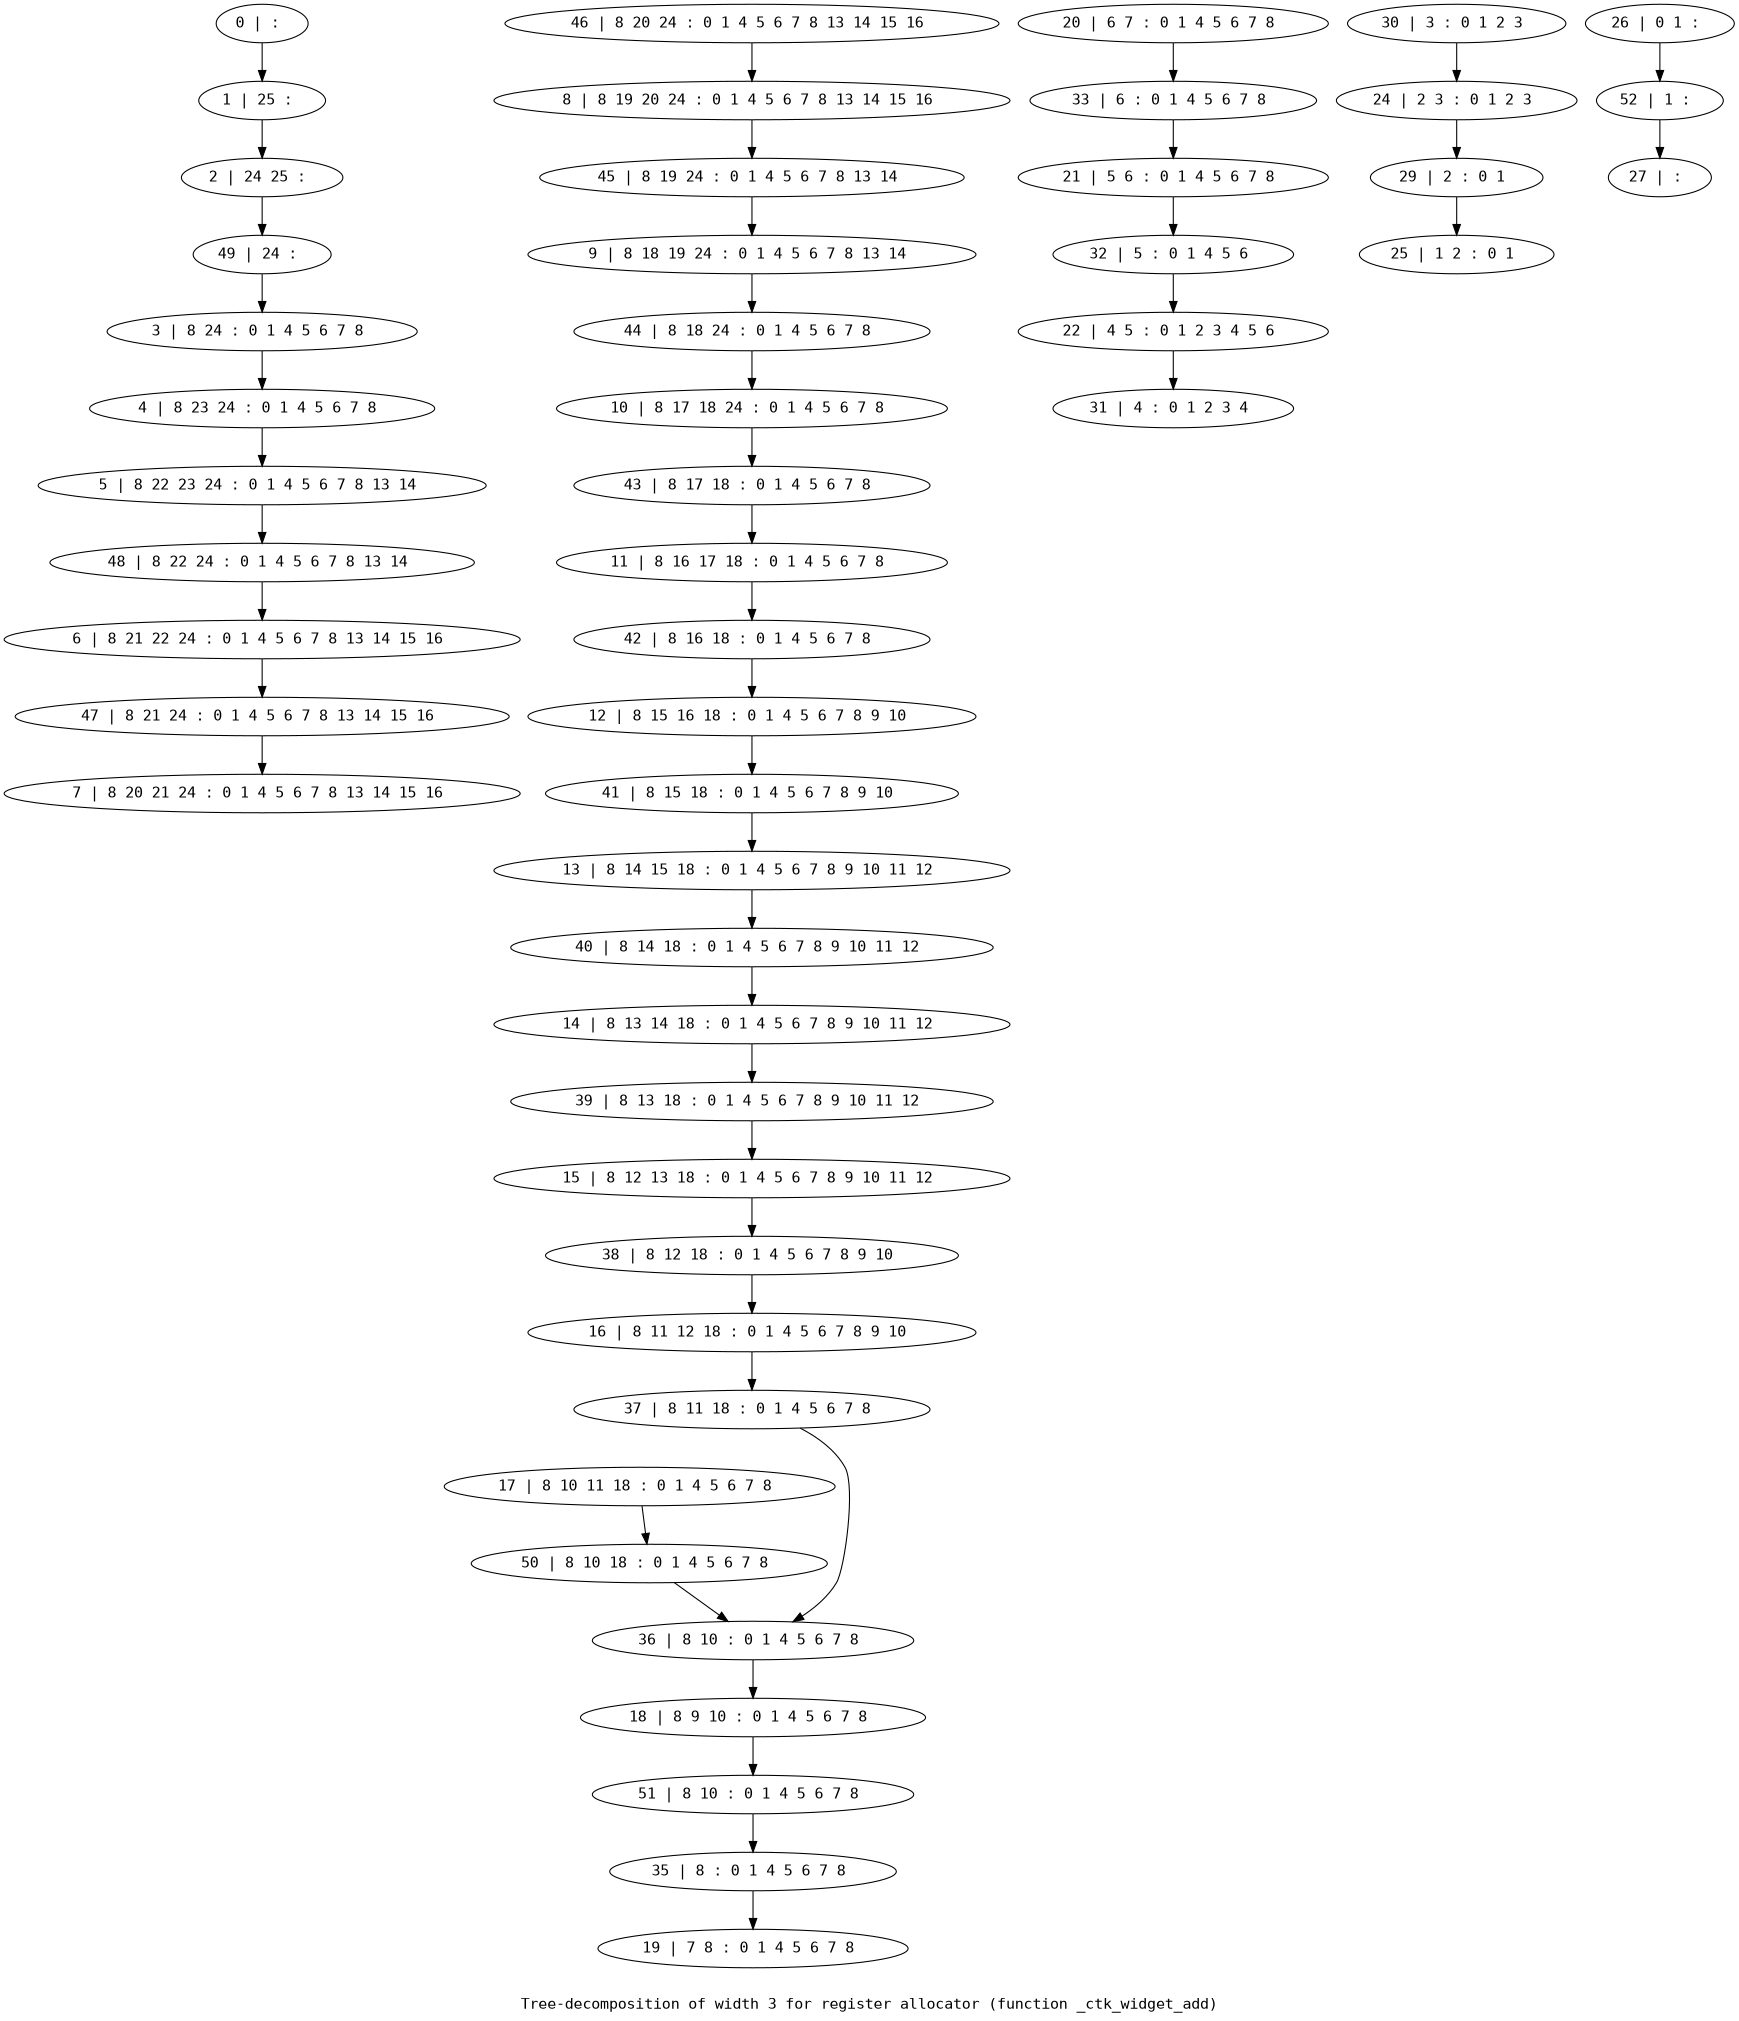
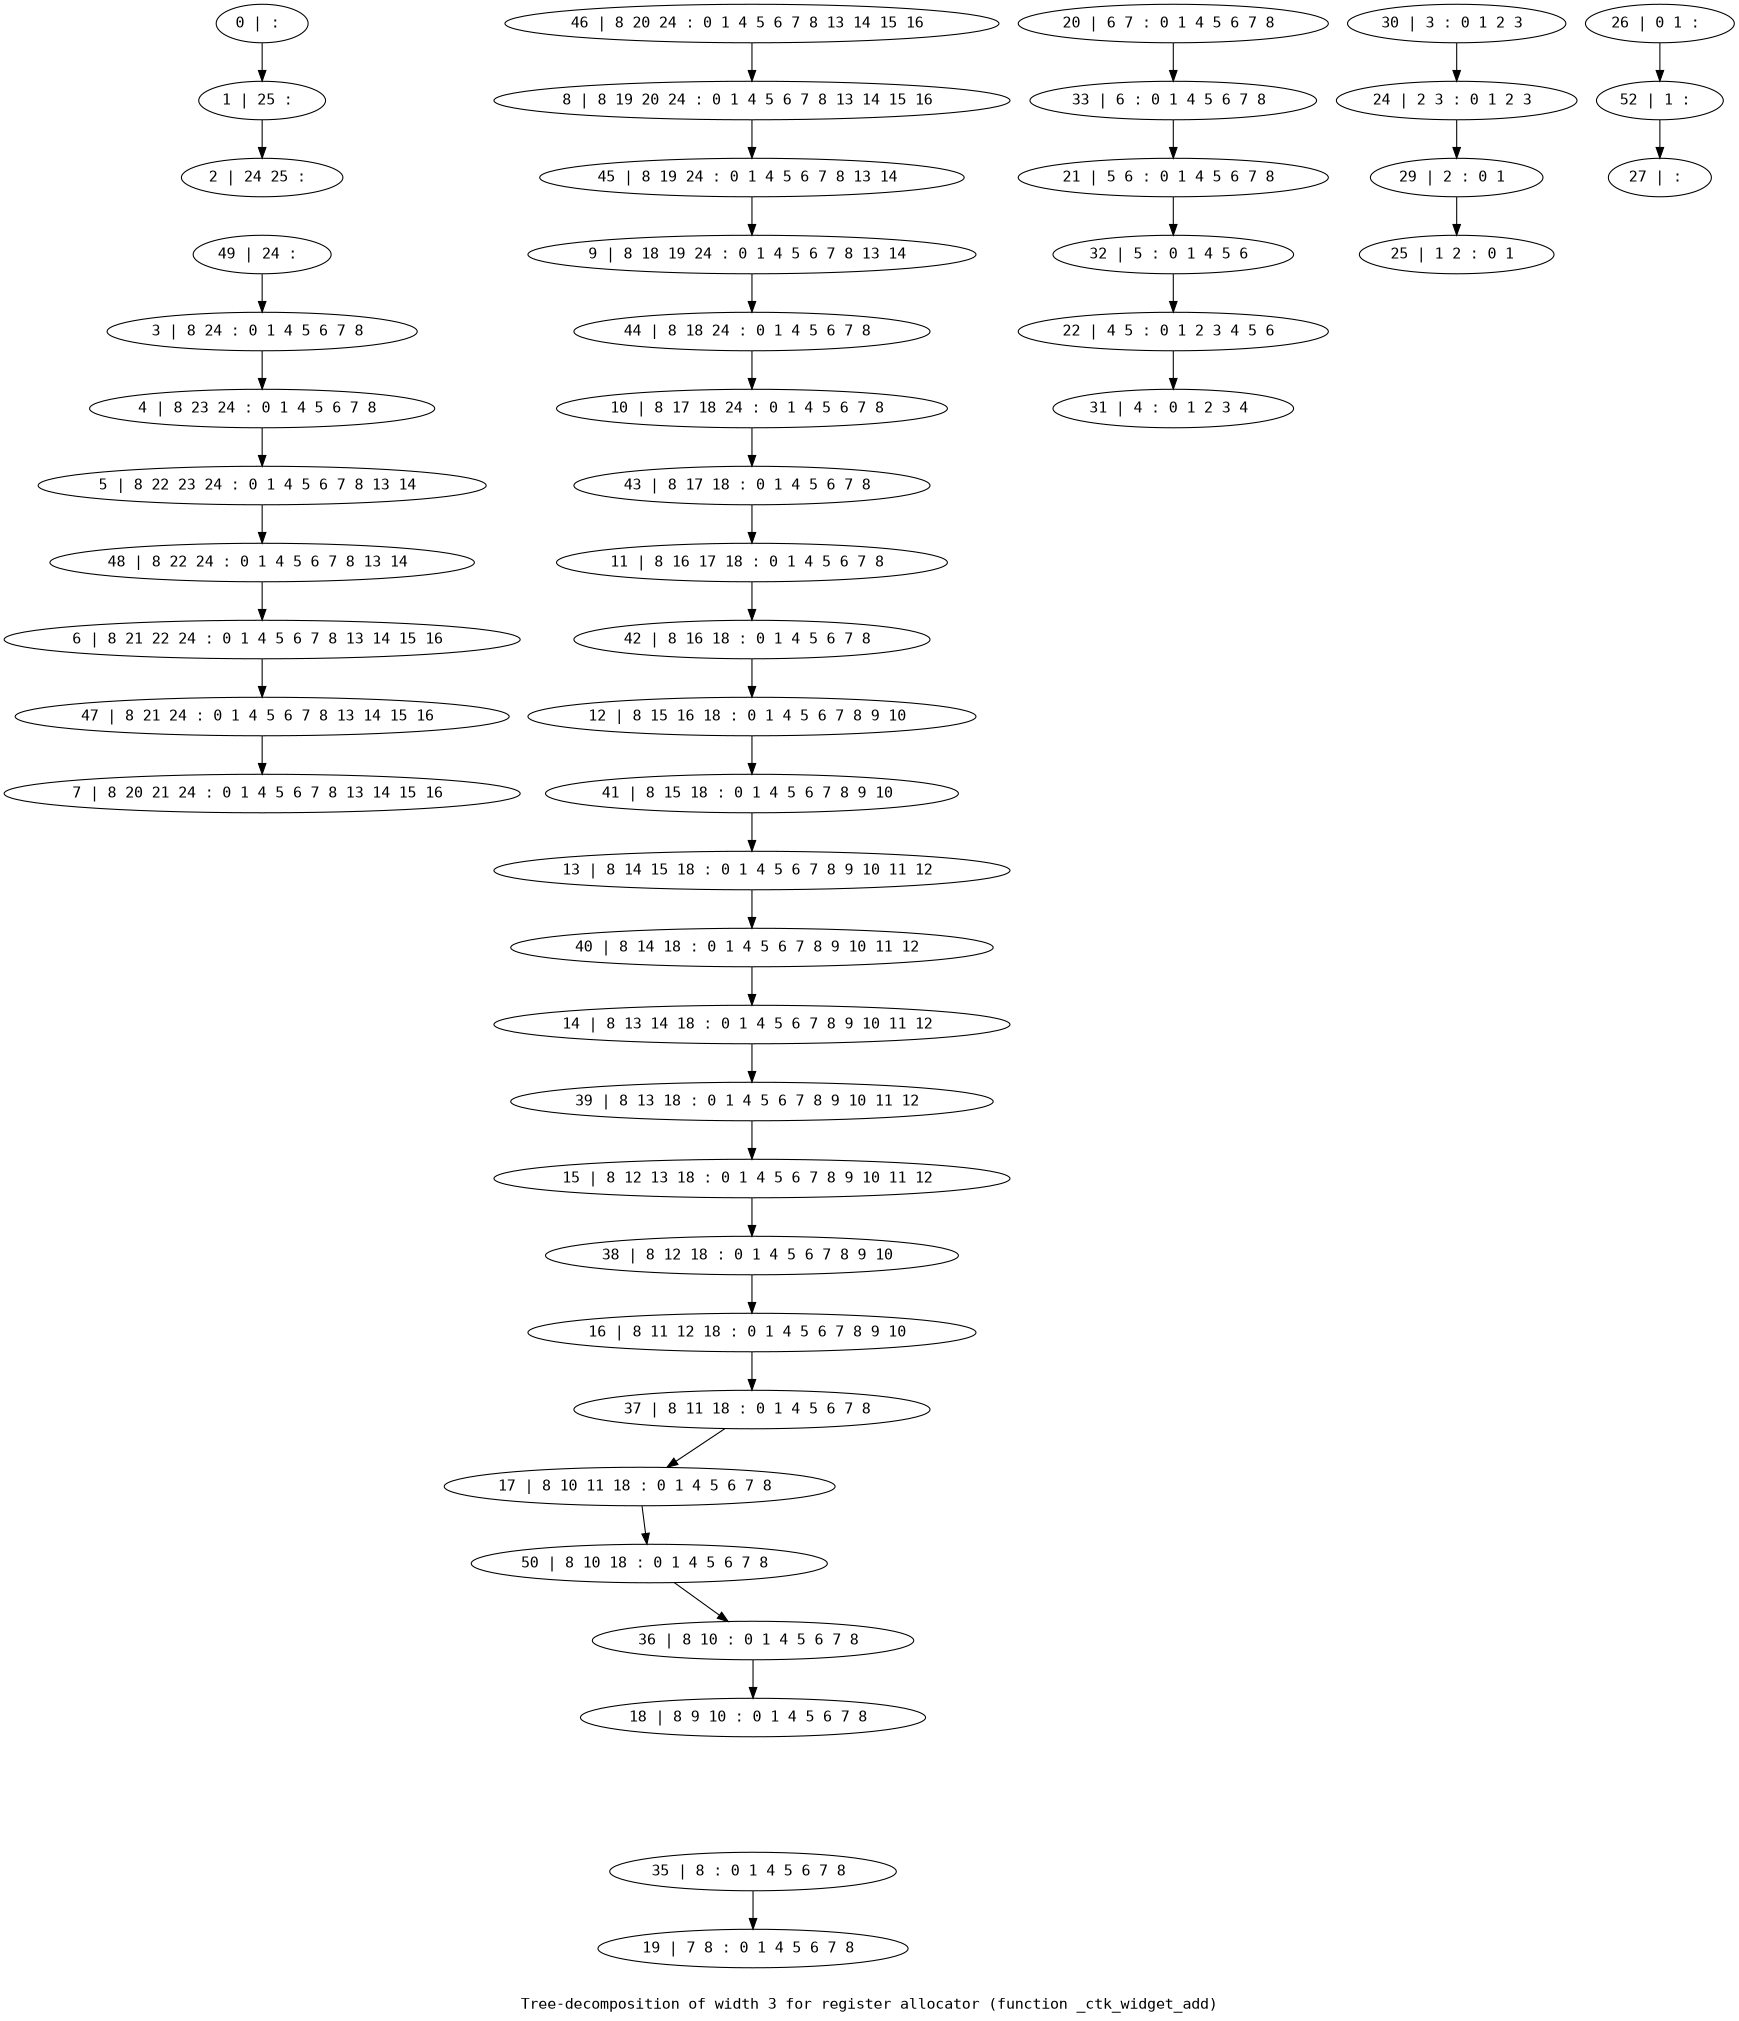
edge "2 | 24 25 :" -> "49 | 24 :": removed
edge "37 | 8 11 18 : 0 1 4 5 6 7 8" -> "36 | 8 10 : 0 1 4 5 6 7 8": now "37 | 8 11 18 : 0 1 4 5 6 7 8" -> "17 | 8 10 11 18 : 0 1 4 5 6 7 8"
node "51 | 8 10 : 0 1 4 5 6 7 8": removed
